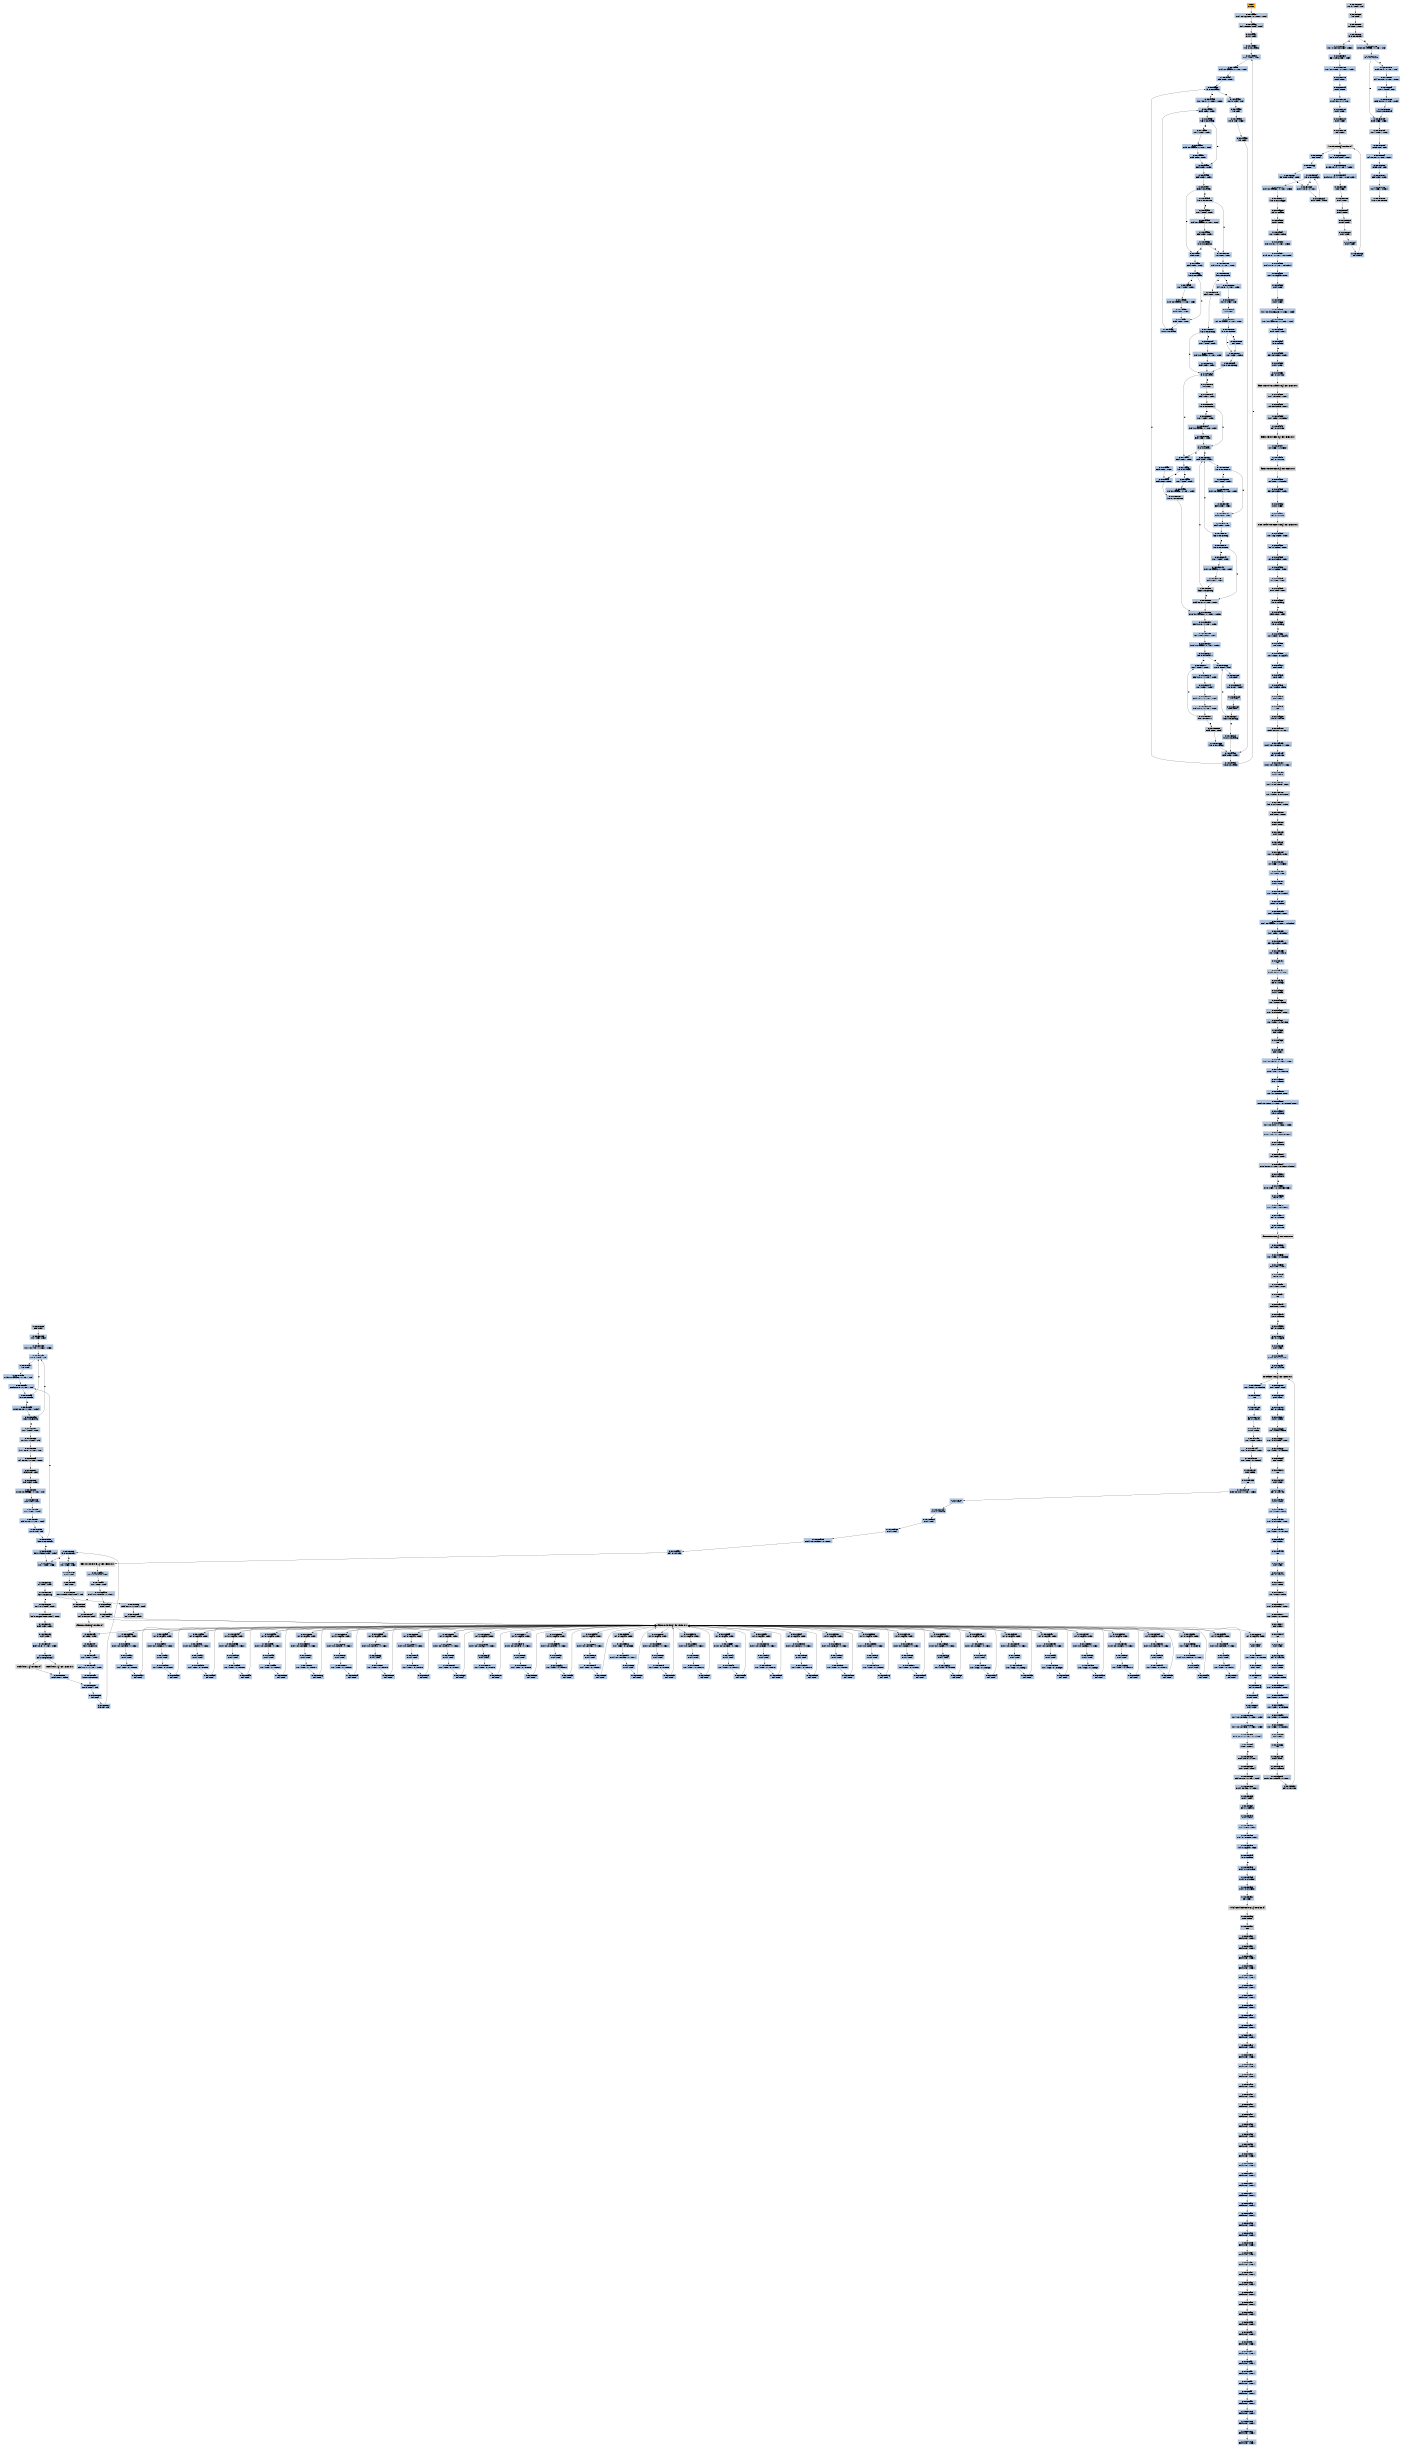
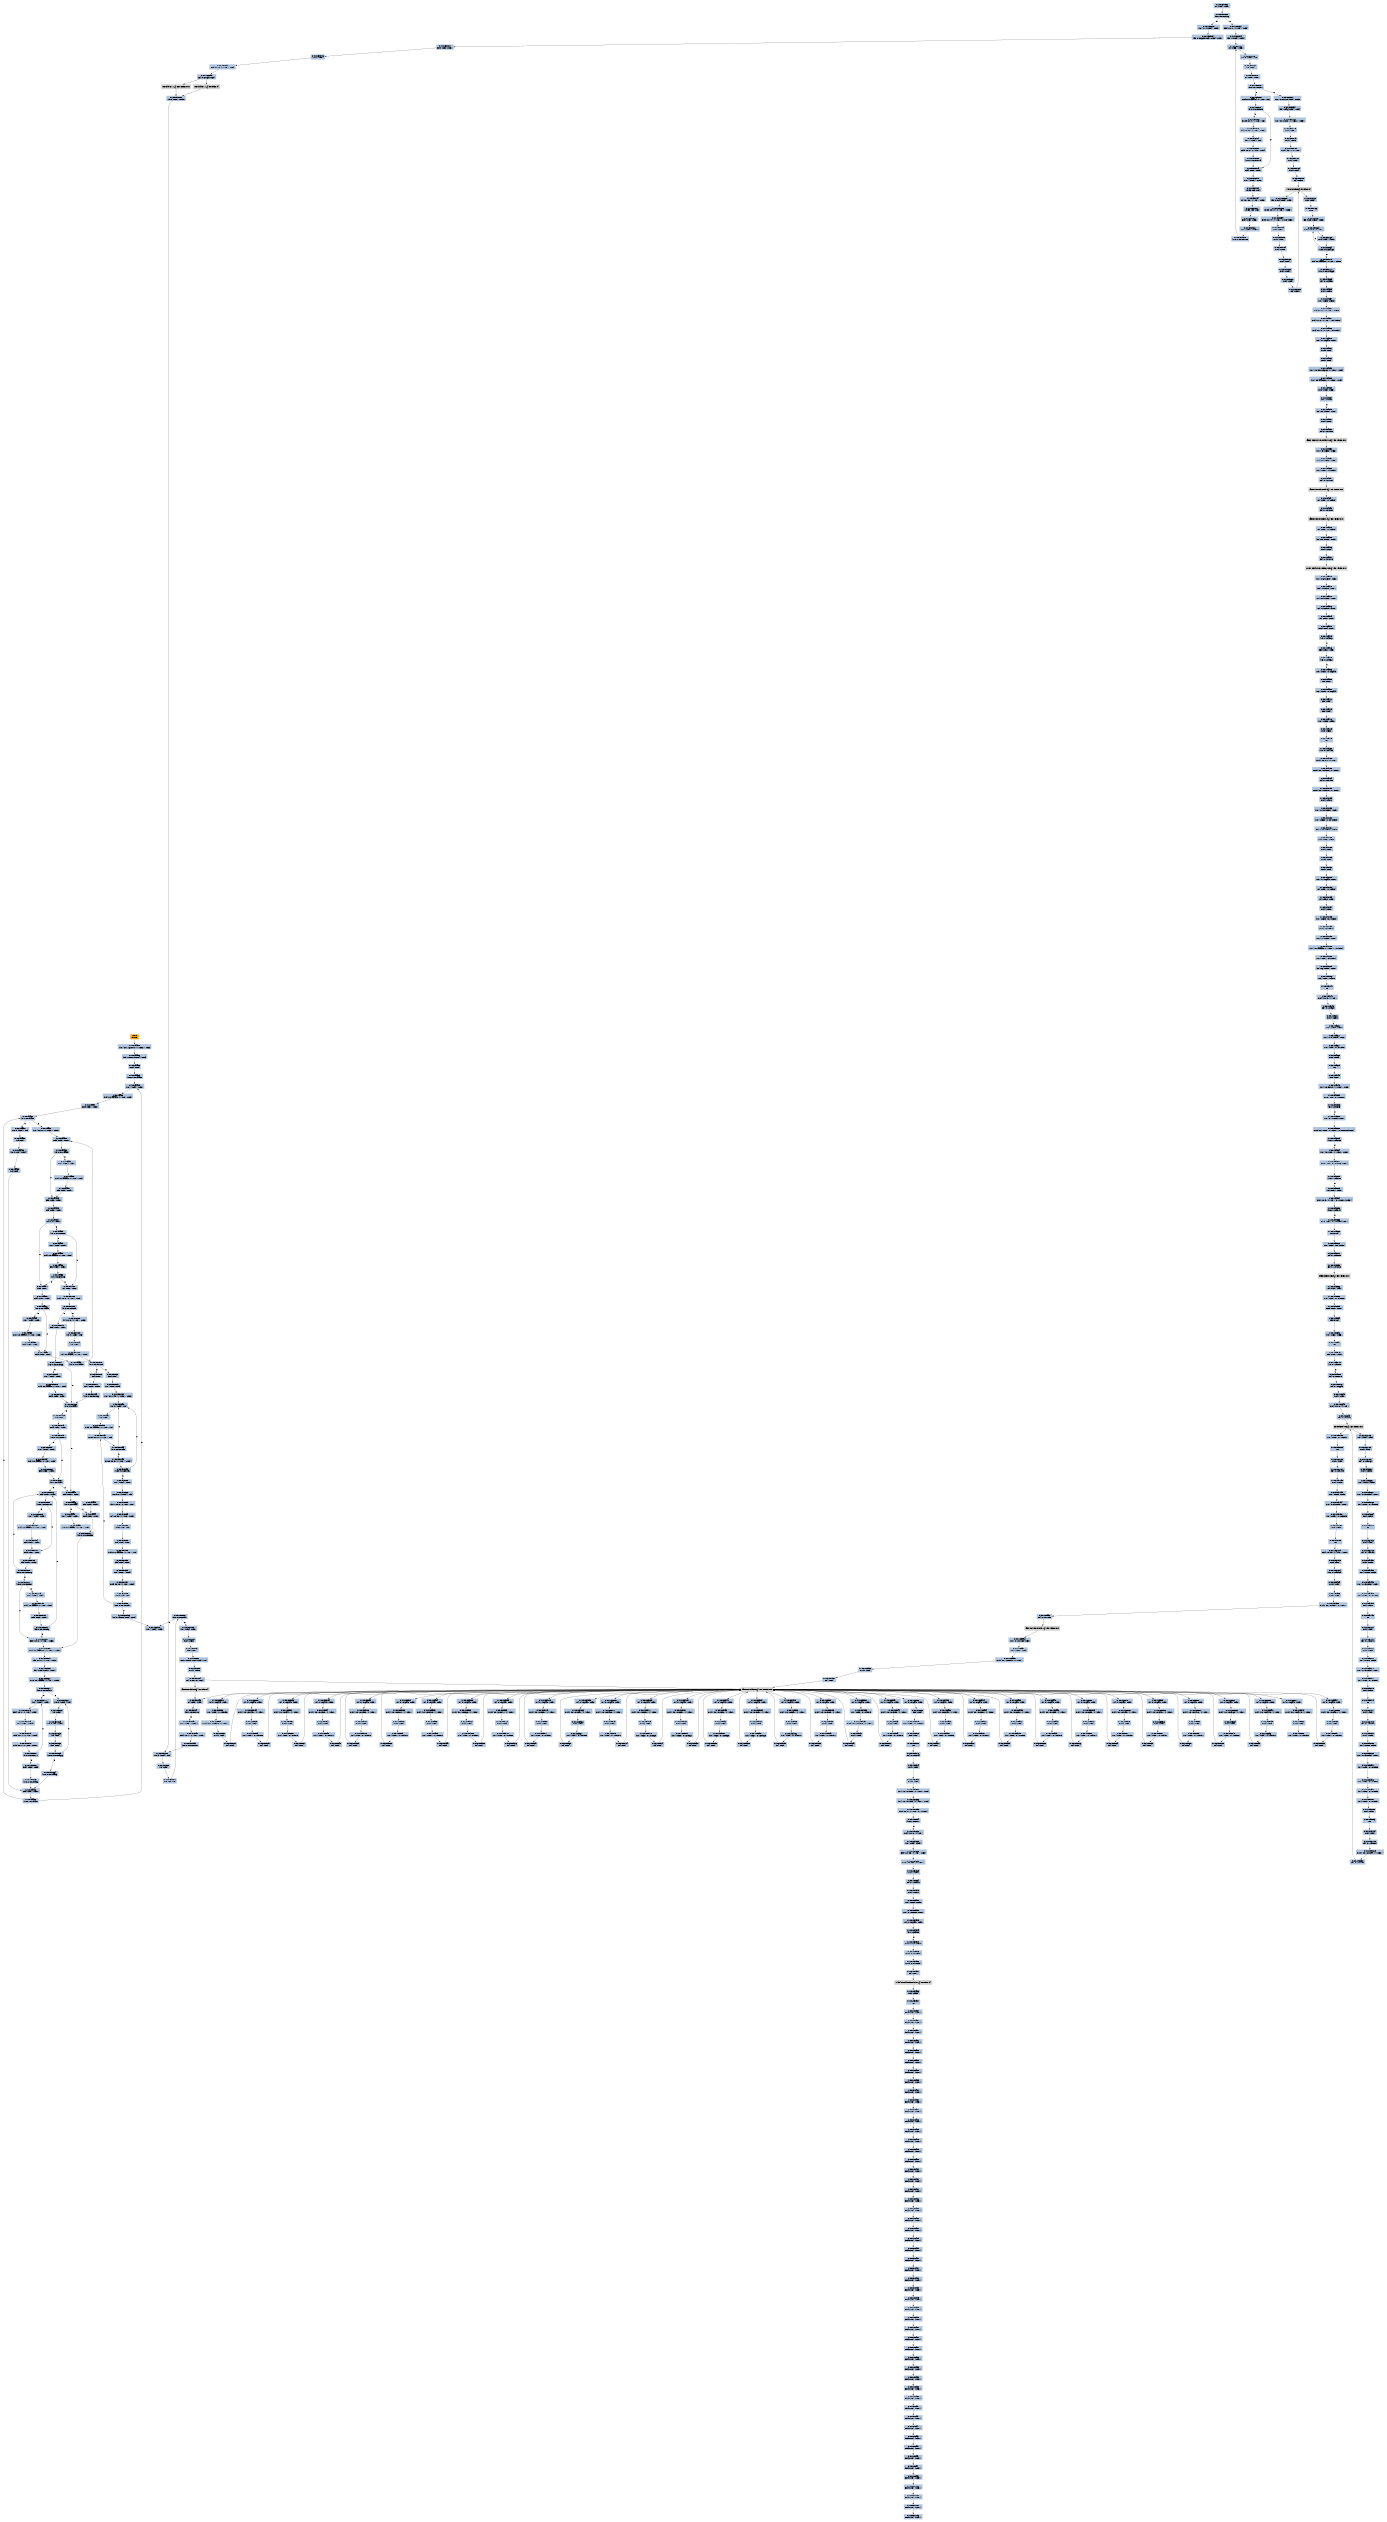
node "0x004a010c xorl %eax, %eax": added
edge "0x004a0013 je 0x004a008a" -> "0x004a0017 movl %eax, %ebp": now "0x004a0013 je 0x004a008a" -> "0x004a008a popl %esi"
node "0x0040aa88 call %esi": removed
